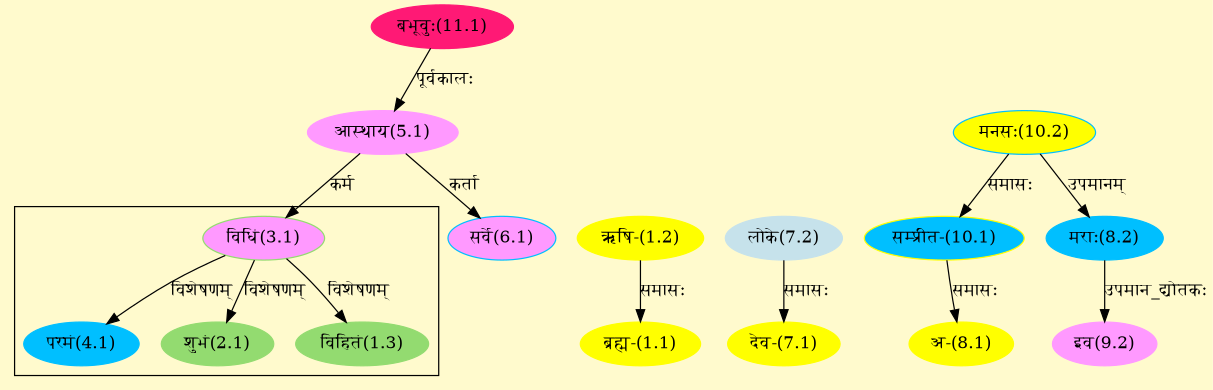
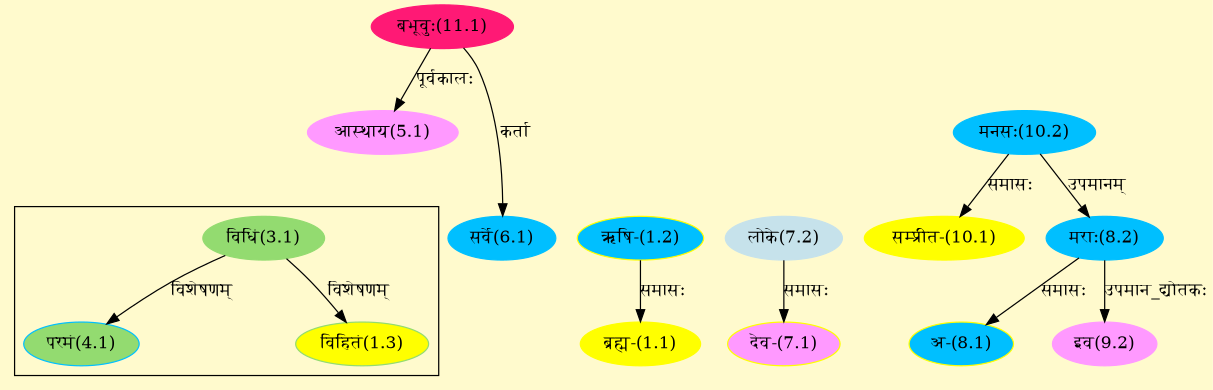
node "मनसः(10.2)": fillcolor #ffff00 -> #00bfff
edge "आस्थाय(5.1)" -> "विधिं(3.1)": removed, label "कर्म"
edge "आस्थाय(5.1)" -> "सर्वे(6.1)": now "बभूवुः(11.1)" -> "सर्वे(6.1)"
node "विधिं(3.1)": fillcolor #ff99ff -> #93db70
node "सर्वे(6.1)": fillcolor #ff99ff -> #00bfff
node "ऋषि-(1.2)": fillcolor #ffff00 -> #00bfff
node "सम्प्रीत-(10.1)": fillcolor #00bfff -> #ffff00
edge "सम्प्रीत-(10.1)" -> "अ-(8.1)": now "मराः(8.2)" -> "अ-(8.1)"
node "परमं(4.1)": fillcolor #00bfff -> #93db70
node "शुभं(2.1)": removed
node "विहितं(1.3)": fillcolor #93db70 -> #ffff00
node "देव-(7.1)": fillcolor #ffff00 -> #ff99ff
node "अ-(8.1)": fillcolor #ffff00 -> #00bfff
